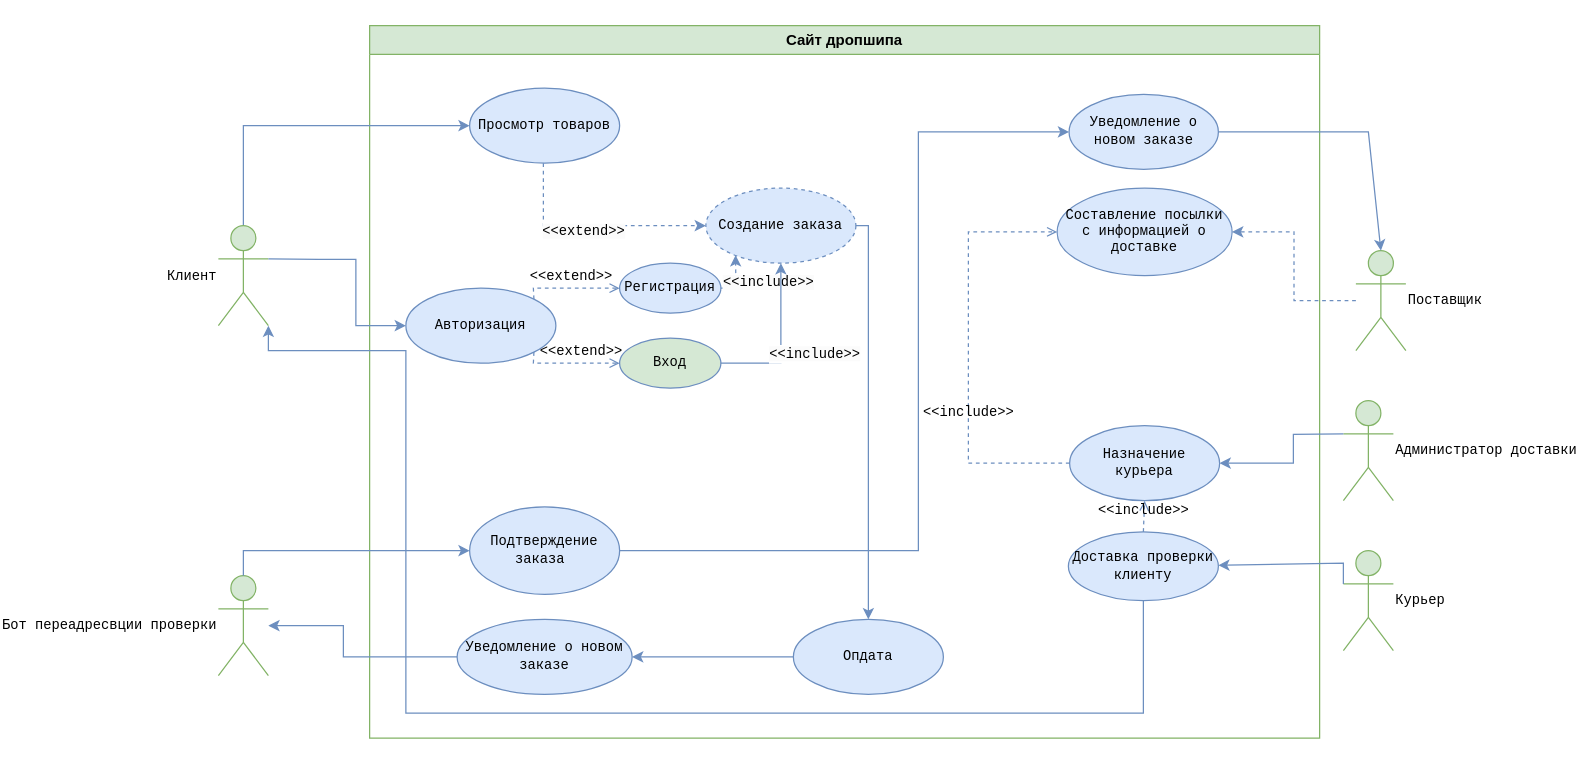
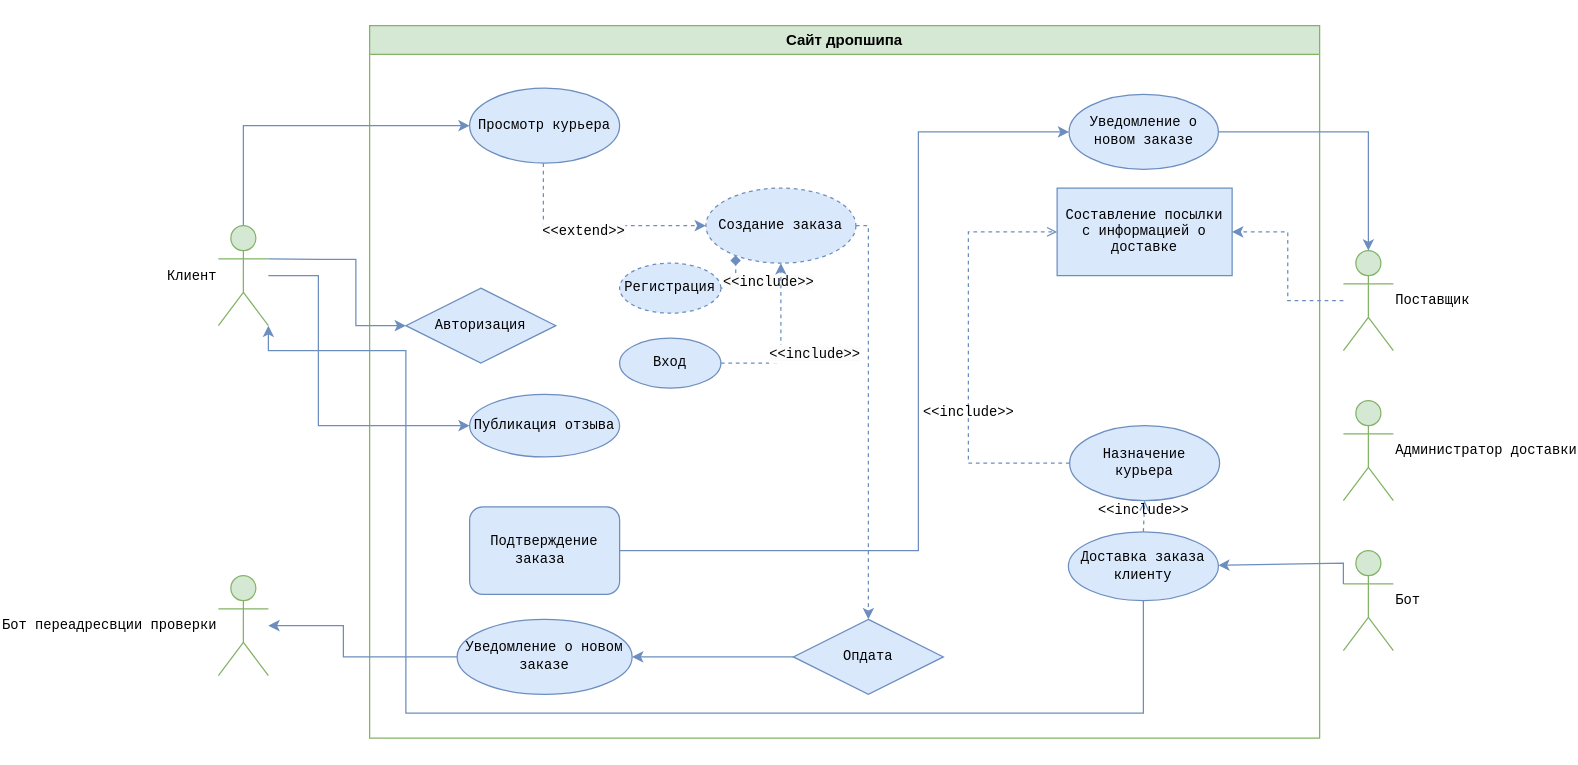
node "Просмотр товаров": label "Просмотр товаров" -> "Просмотр курьера"
node "Составление посылки с информацией о доставке": shape ellipse -> rectangle
edge "Регистрация" -> "Создание заказа": arrowhead classic -> diamond
edge "Авторизация" -> "Регистрация": removed, label "<<extend>>"
node "Регистрация": style solid -> dashed
node "Поставщик": moved (1381, 301) -> (1368, 301)
edge "Вход" -> "Создание заказа": style solid -> dashed
node "Авторизация": shape ellipse -> diamond
edge "Авторизация" -> "Вход": removed, label "<<extend>>"
node "Вход": fillcolor #d5e8d4 -> #dae8fc
edge "Клиент" -> "Публикация отзыва": added
edge "Создание заказа" -> "Опдата": style solid -> dashed
node "Публикация отзыва": added
edge "Администратор доставки" -> "Назначение курьера": removed
edge "Бот переадресвции проверки" -> "Подтверждение заказа": removed
node "Подтверждение заказа": shape ellipse -> rounded rectangle
node "Доставка проверки клиенту": label "Доставка проверки клиенту" -> "Доставка заказа клиенту"
node "Курьер": label "Курьер" -> "Бот"
node "Опдата": shape ellipse -> diamond
